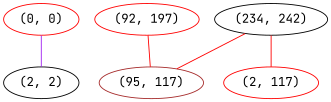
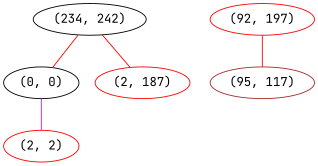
node "(0, 0)": color red -> black
edge "(234, 242)" -- "(95, 117)": now "(234, 242)" -- "(0, 0)"
node "(2, 2)": color black -> red
node "(2, 117)": label "(2, 117)" -> "(2, 187)"
